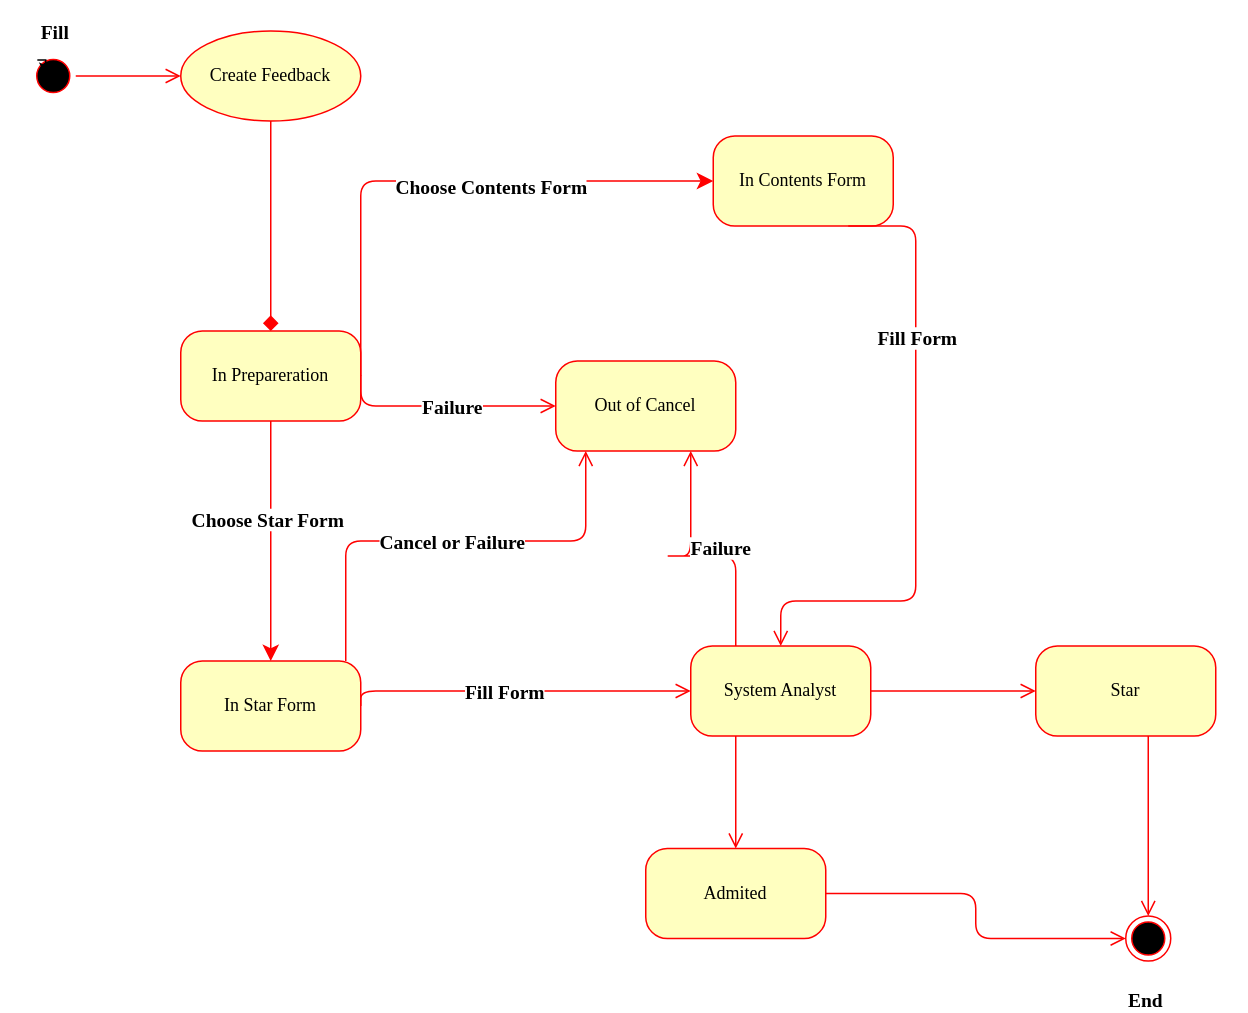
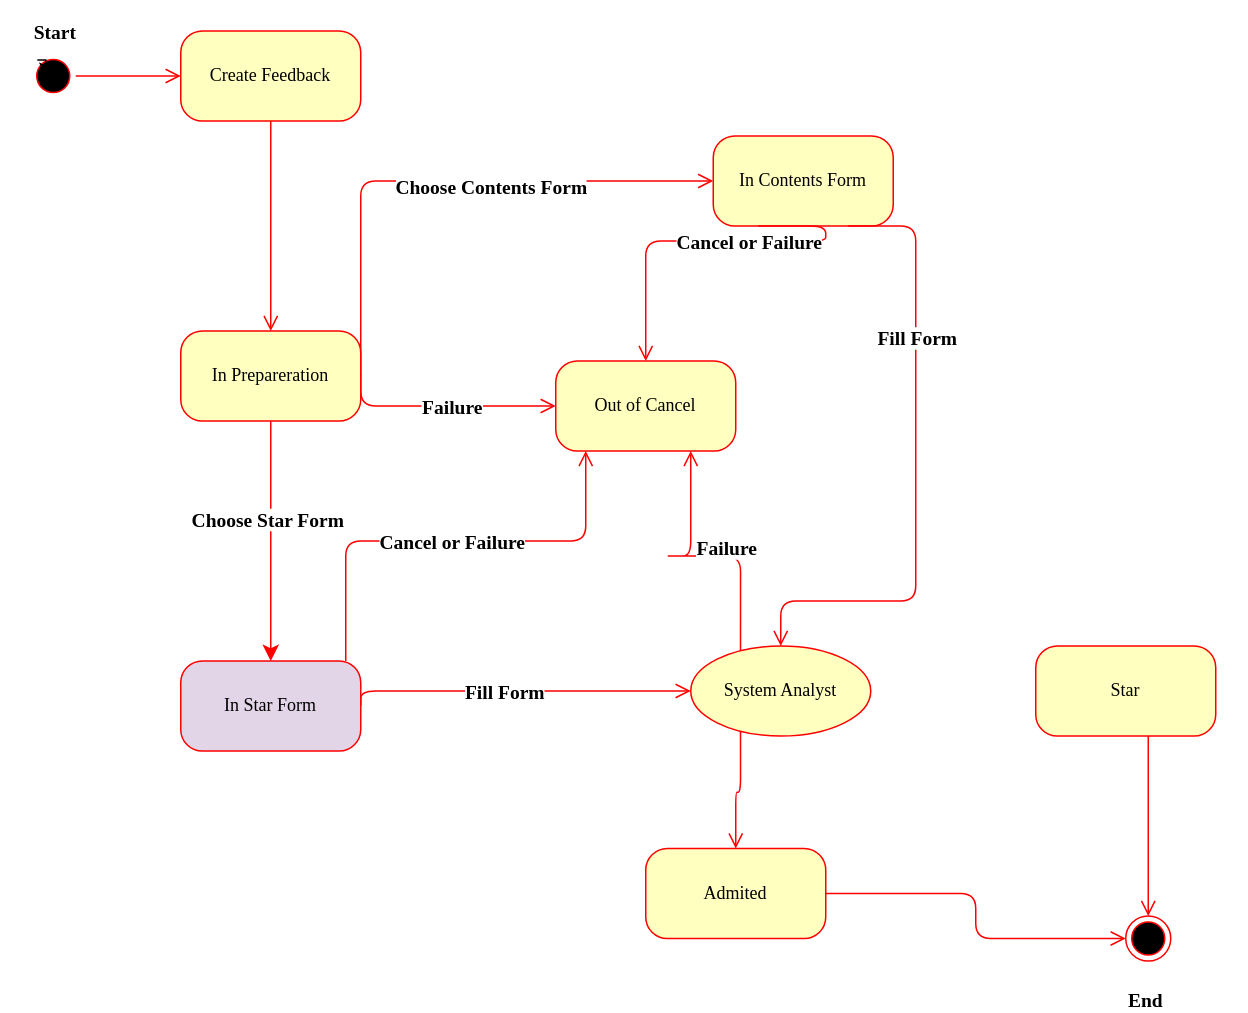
node "Fill": label "Fill" -> "Start"
node "Create Feedback": shape ellipse -> rounded rectangle
edge "In Prepareration" -> "In Contents Form": arrowhead classic -> open
edge "In Contents Form" -> "Out of Cancel": added, label "Cancel or Failure"
edge "Create Feedback" -> "In Prepareration": arrowhead diamond -> open
node "System Analyst": shape rounded rectangle -> ellipse
edge "System Analyst" -> "Star": removed
node "In Star Form": fillcolor #ffffc0 -> #e1d5e7
